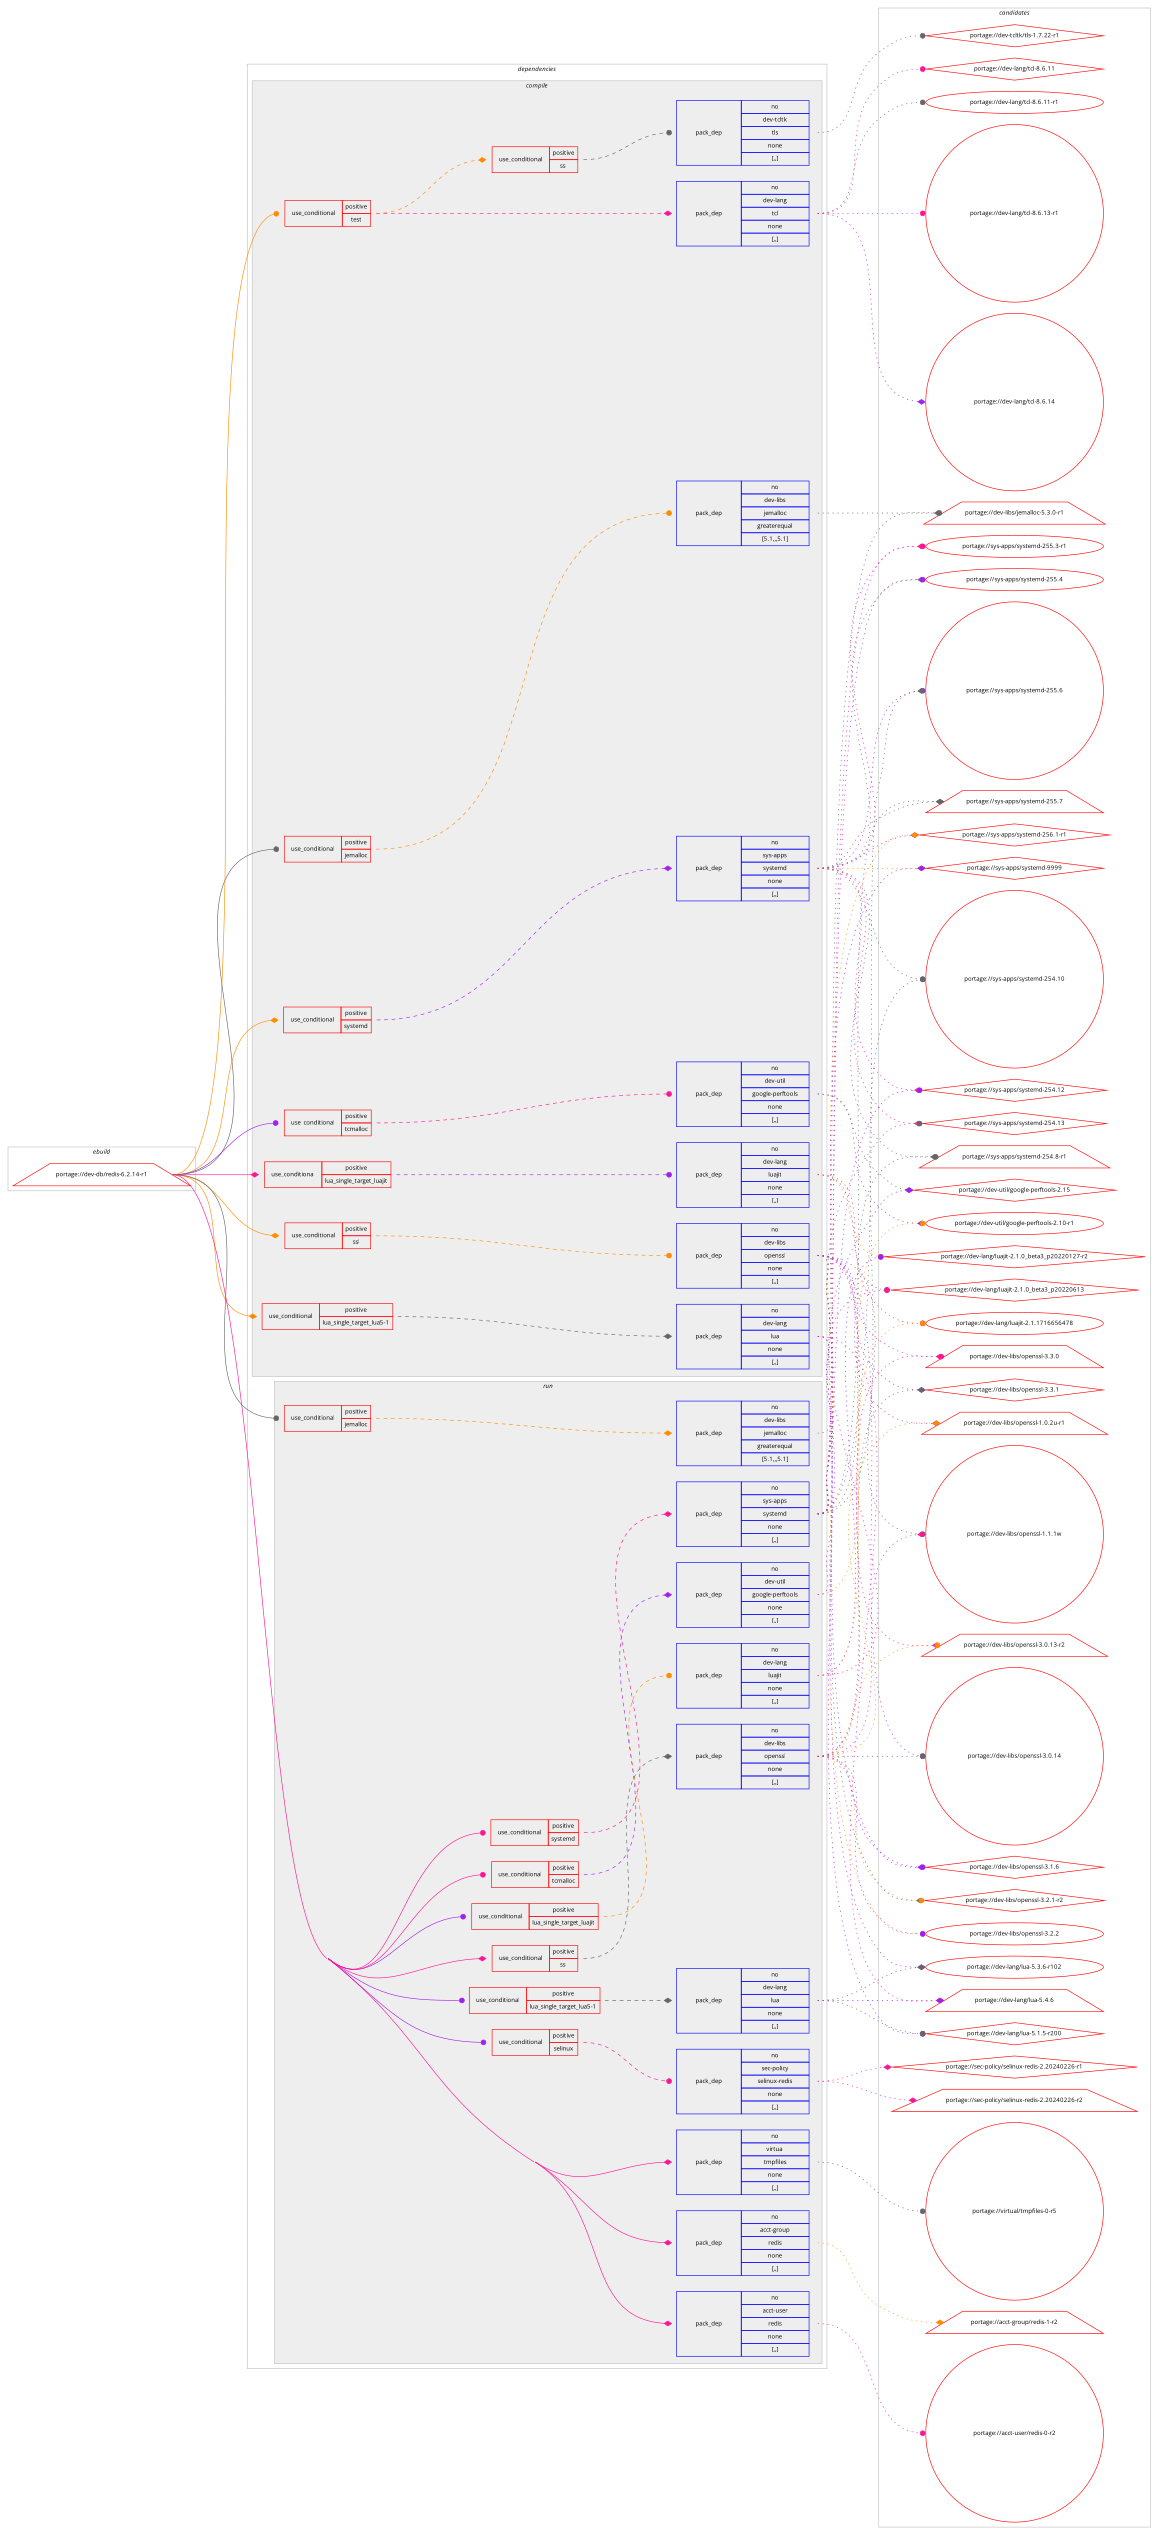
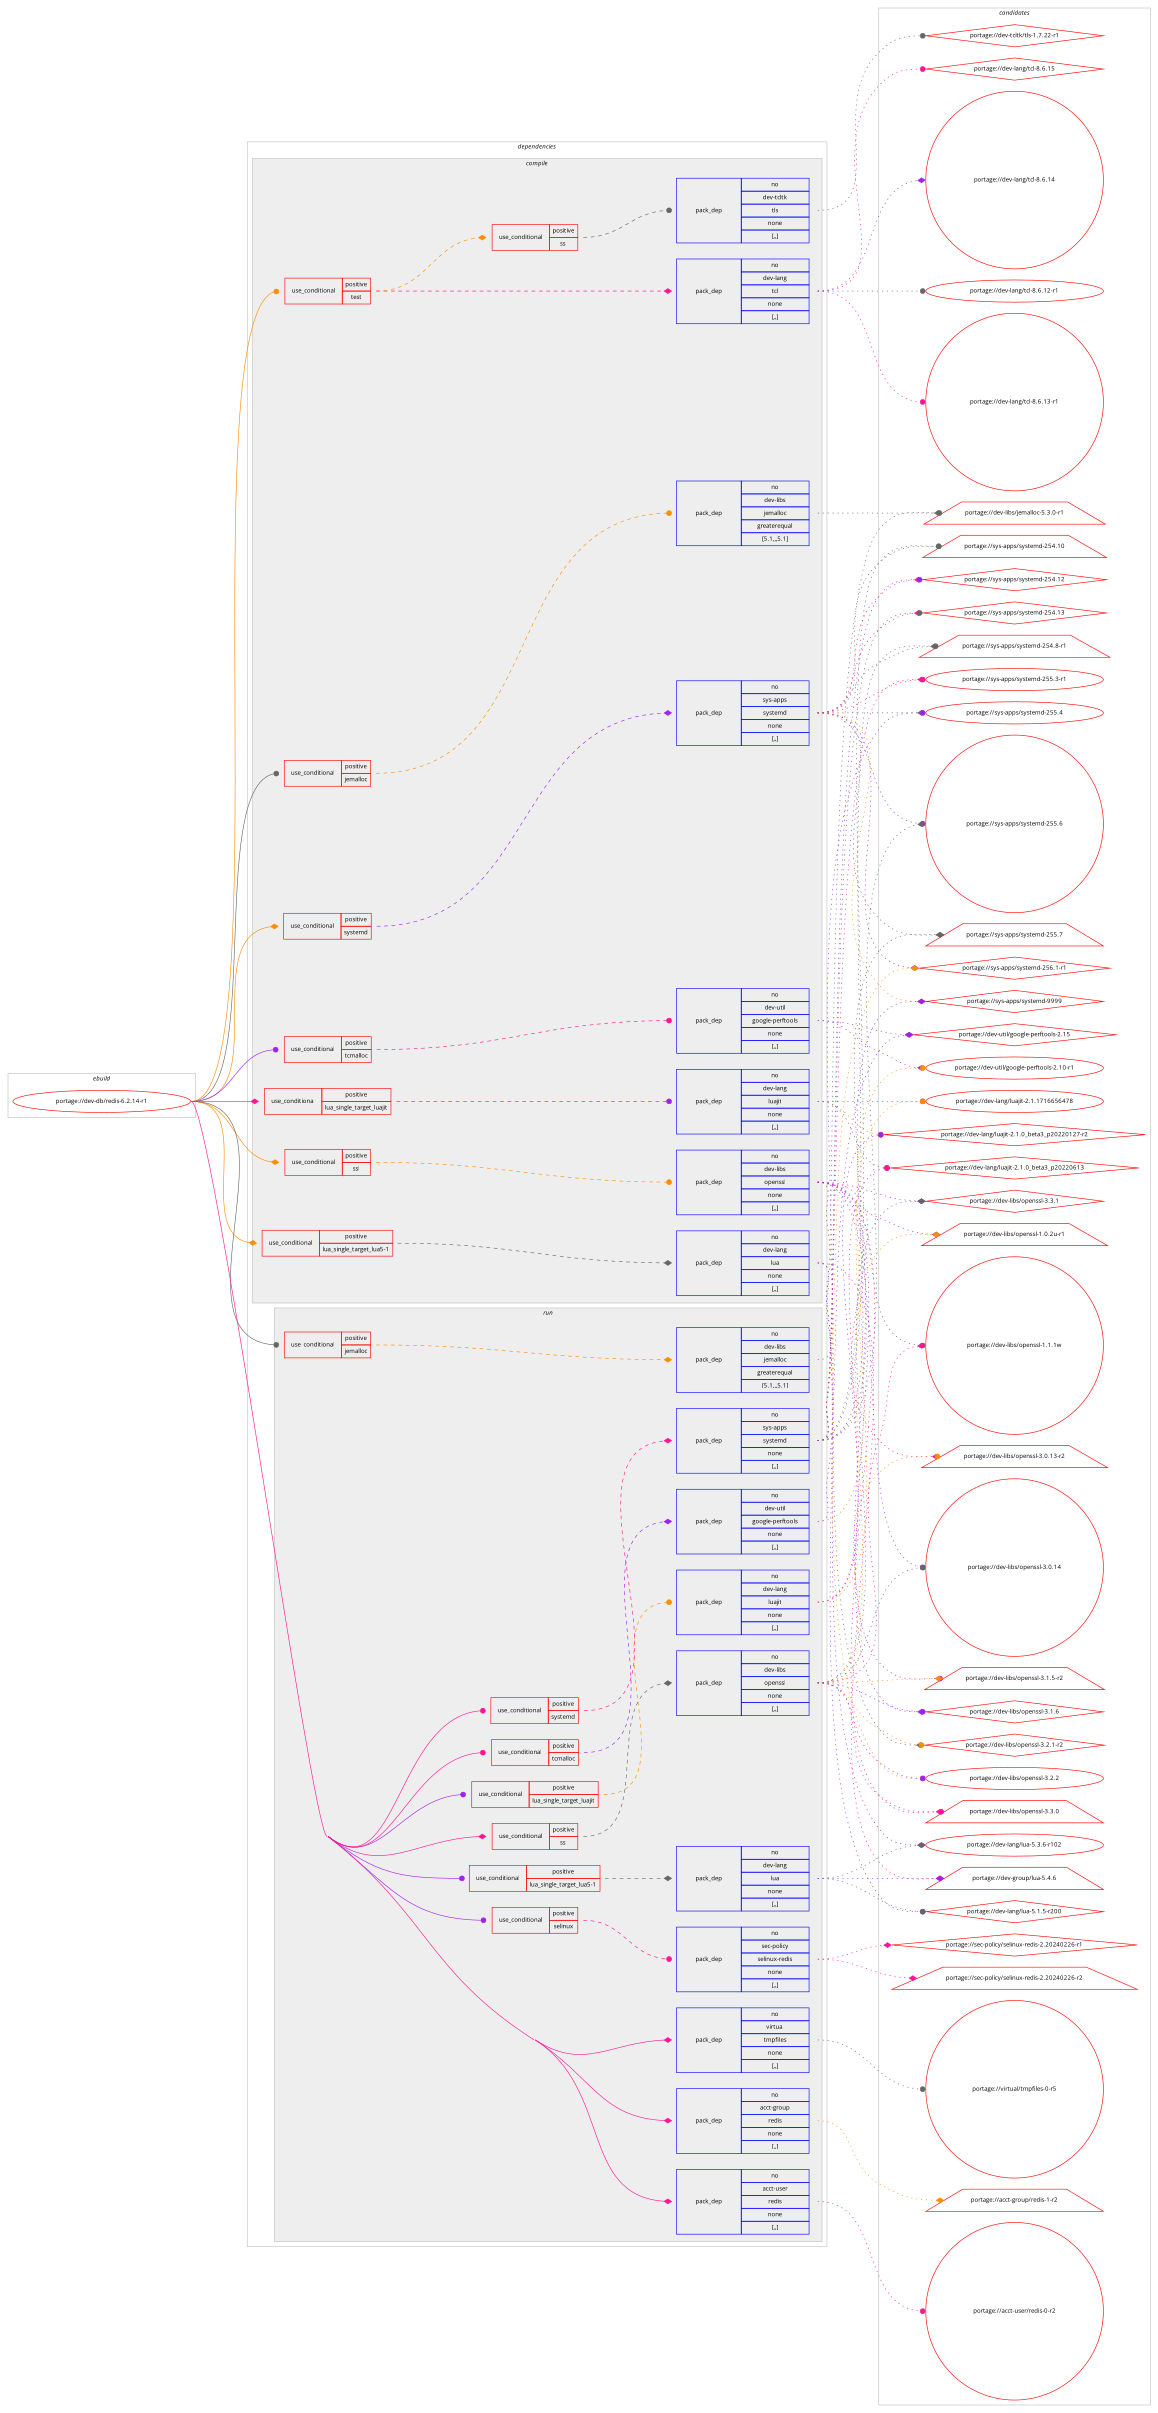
node "portage://dev-lang/tcl-8.6.11": label "portage://dev-lang/tcl-8.6.11" -> "portage://dev-lang/tcl-8.6.15"
node "portage://dev-lang/tcl-8.6.11-r1": label "portage://dev-lang/tcl-8.6.11-r1" -> "portage://dev-lang/tcl-8.6.12-r1"
node "portage://sys-apps/systemd-254.10": shape circle -> trapezium
node "portage://dev-db/redis-6.2.14-r1": shape trapezium -> ellipse
node "portage://dev-libs/openssl-3.1.5-r2": added
node "portage://dev-lang/lua-5.4.6": label "portage://dev-lang/lua-5.4.6" -> "portage://dev-group/lua-5.4.6"
